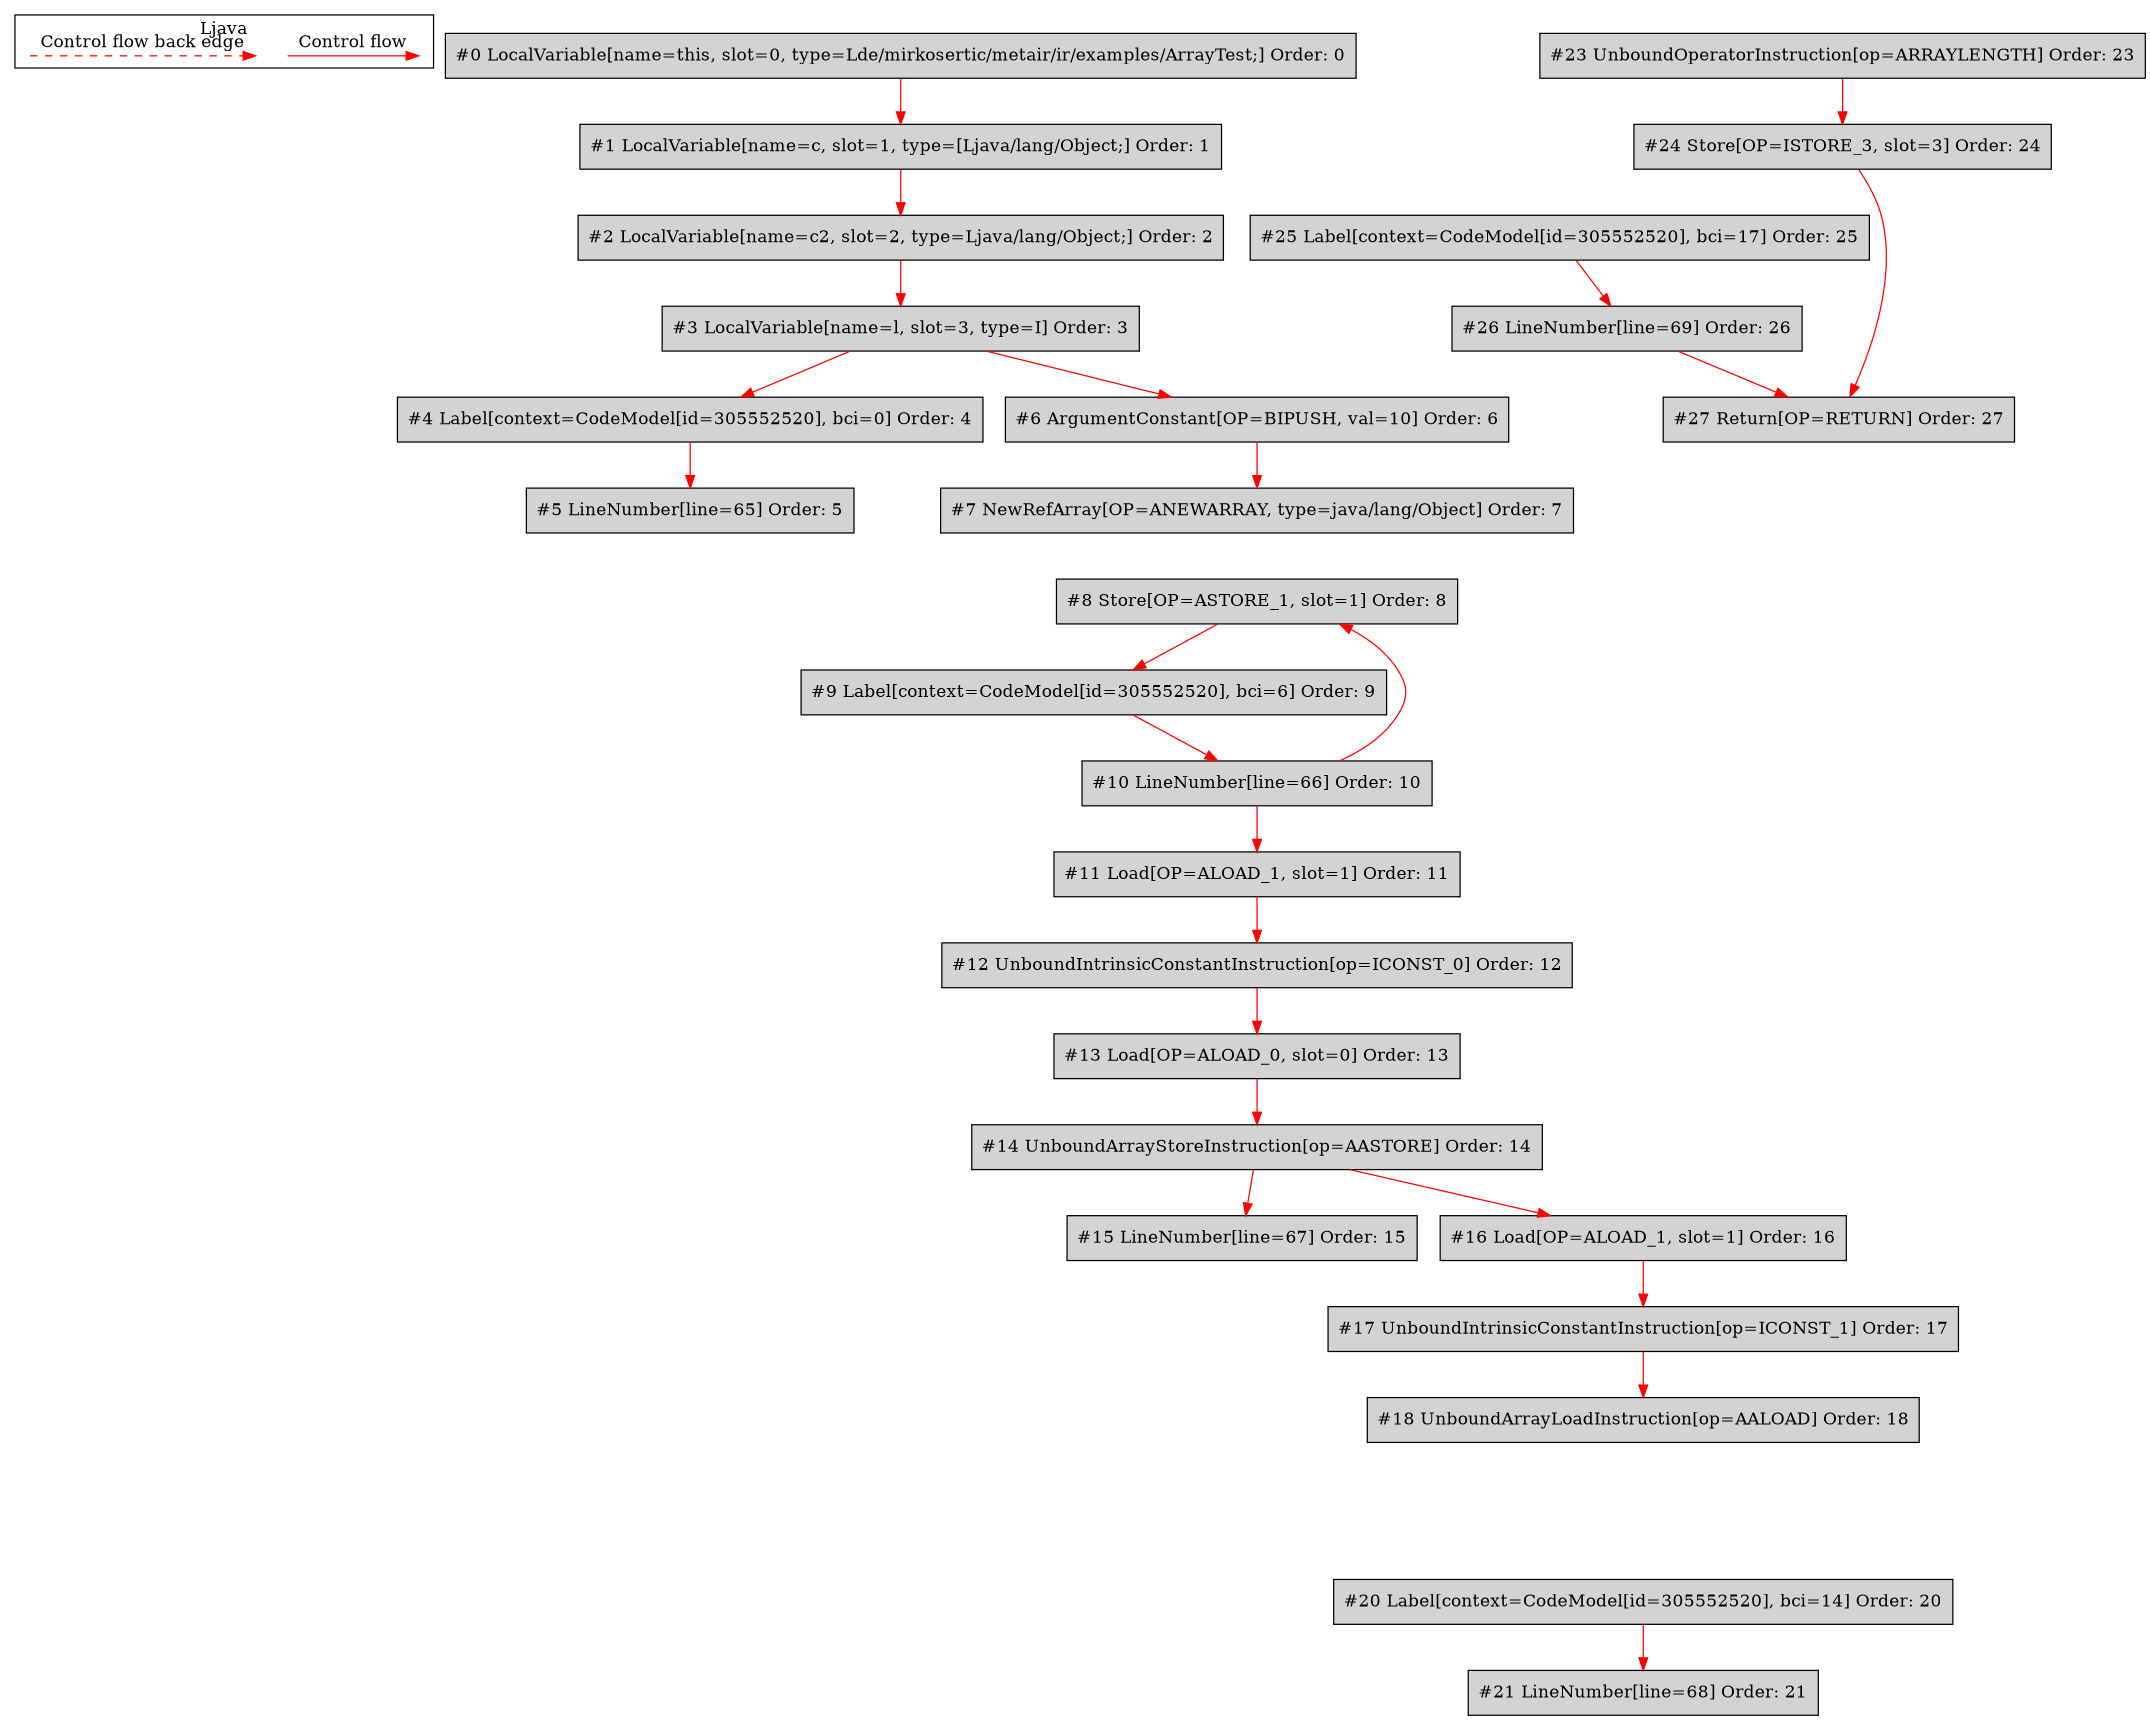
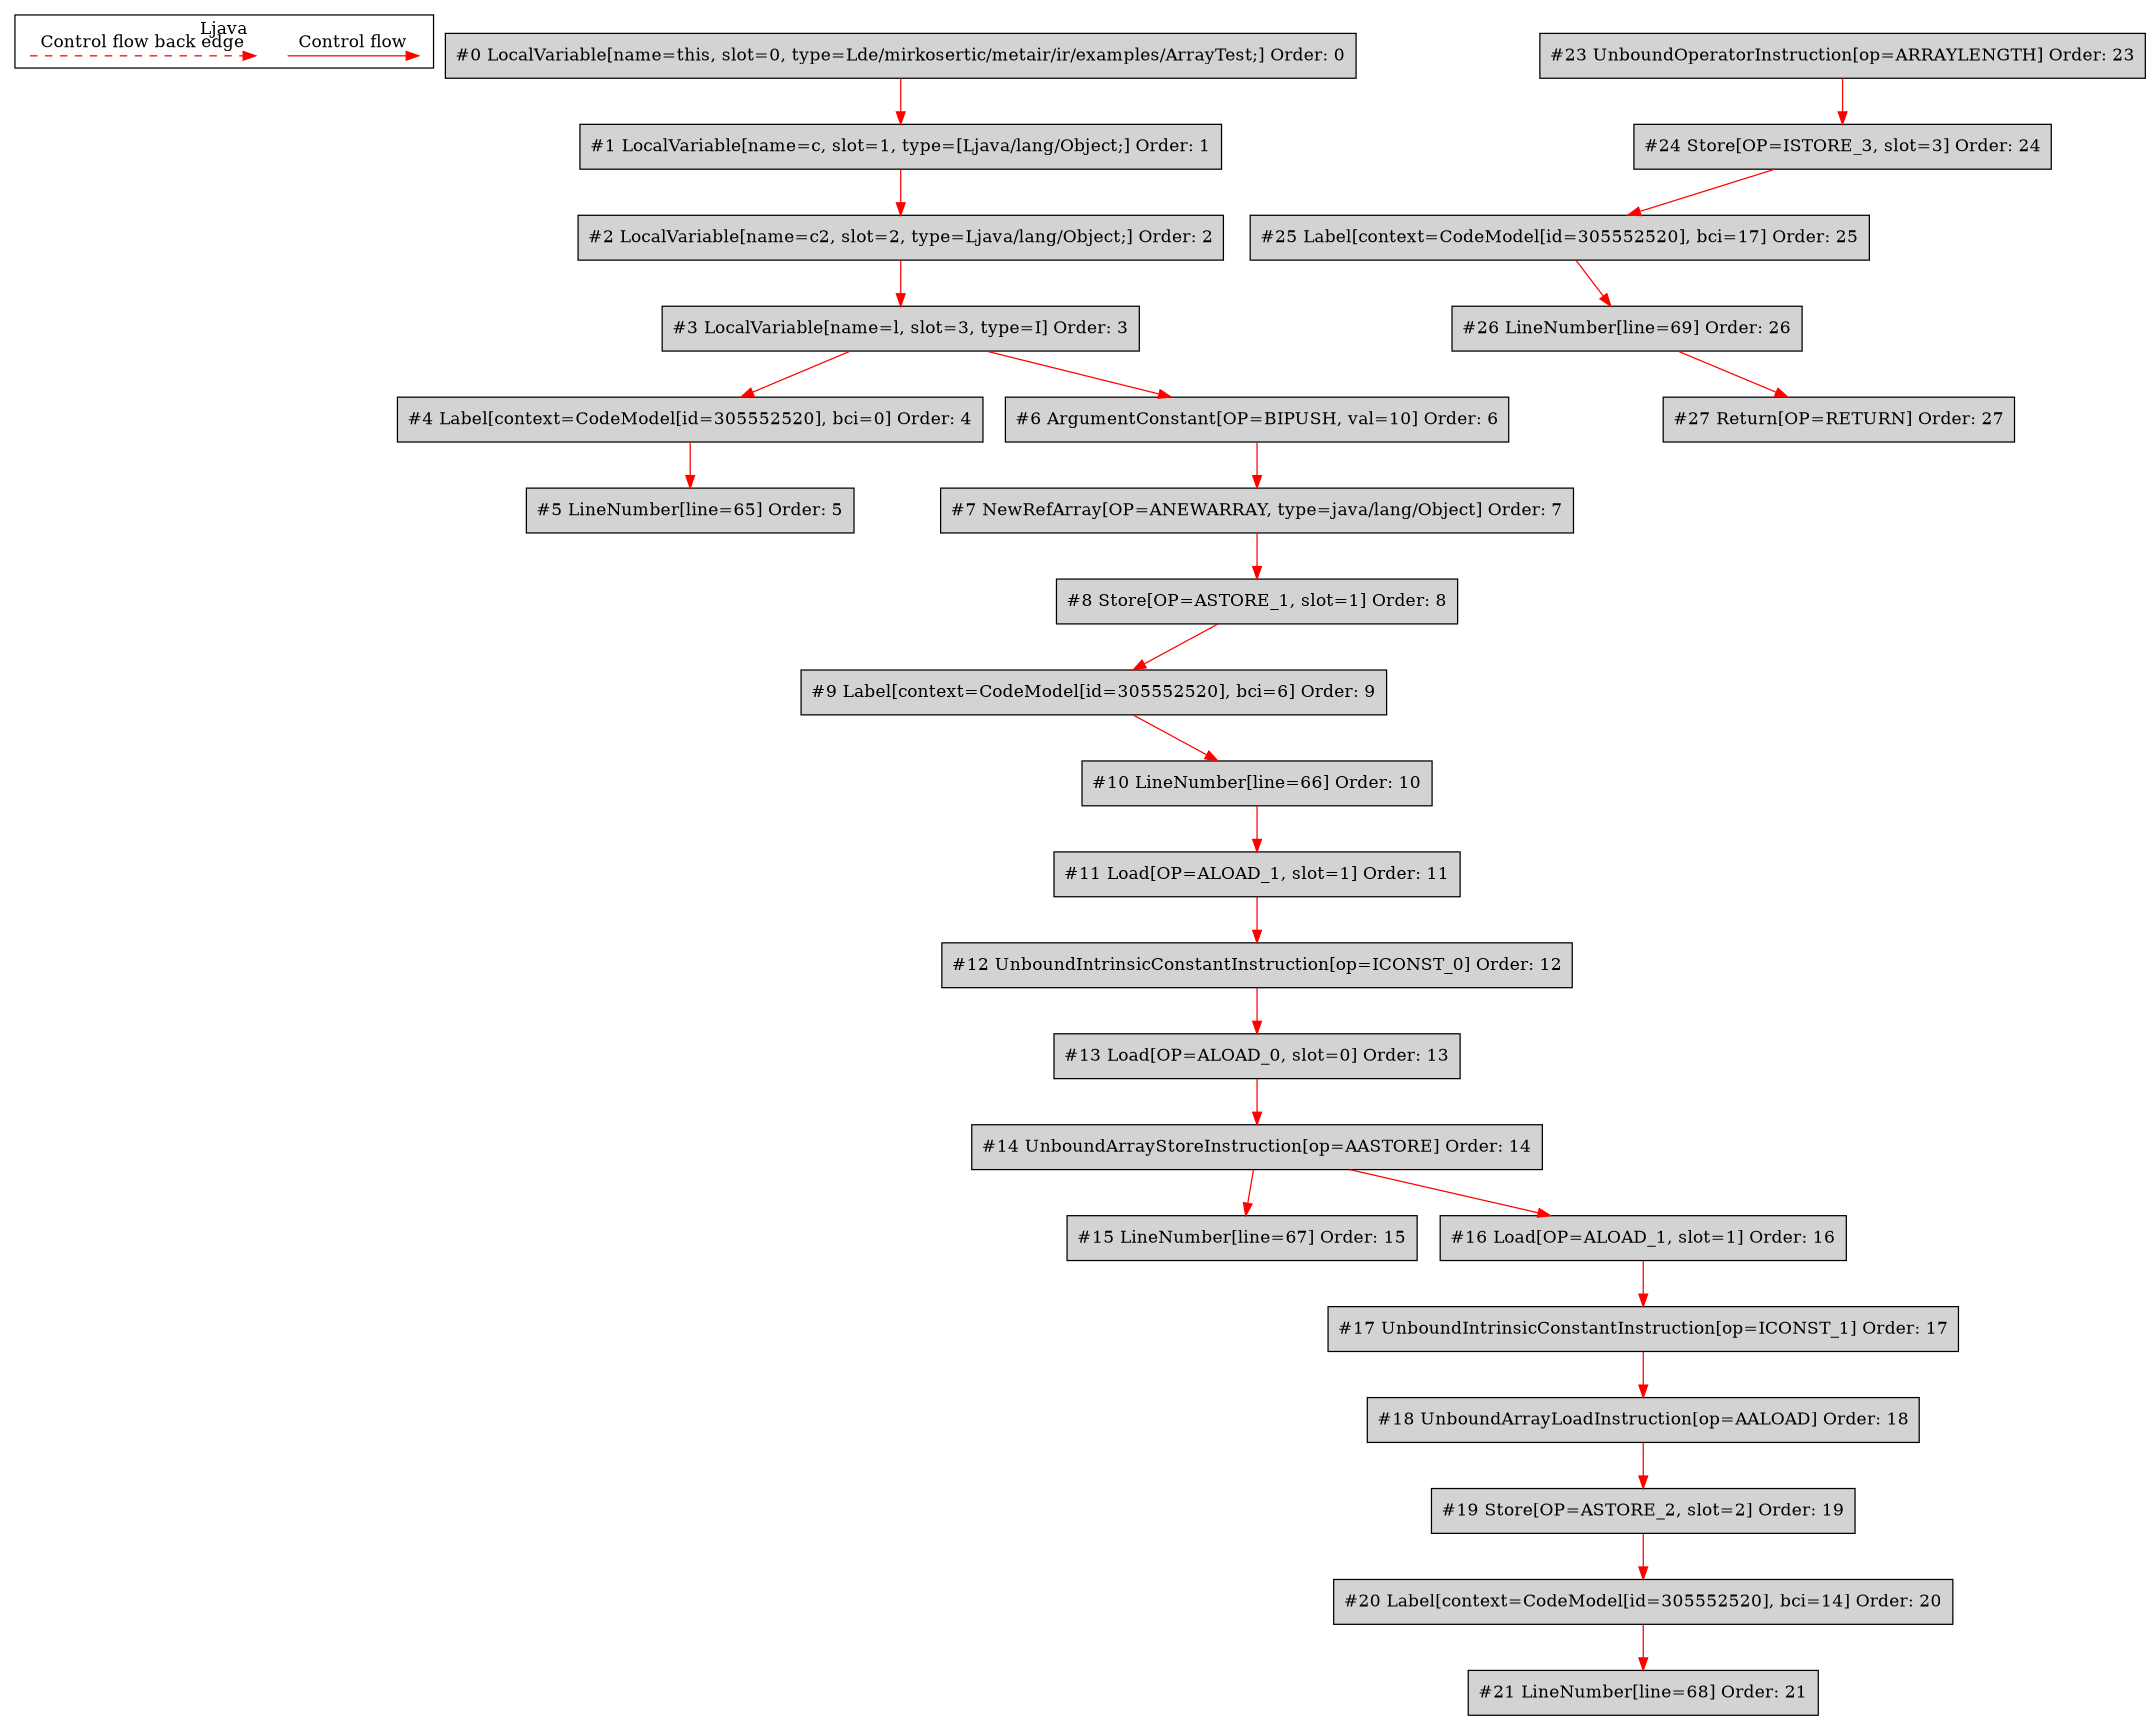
edge "#24 Store[OP=ISTORE_3, slot=3] Order: 24" -> "#27 Return[OP=RETURN] Order: 27": now "#24 Store[OP=ISTORE_3, slot=3] Order: 24" -> "#25 Label[context=CodeModel[id=305552520], bci=17] Order: 25"
edge "#10 LineNumber[line=66] Order: 10" -> "#8 Store[OP=ASTORE_1, slot=1] Order: 8": now "#7 NewRefArray[OP=ANEWARRAY, type=java/lang/Object] Order: 7" -> "#8 Store[OP=ASTORE_1, slot=1] Order: 8"
node "#19 Store[OP=ASTORE_2, slot=2] Order: 19": added
